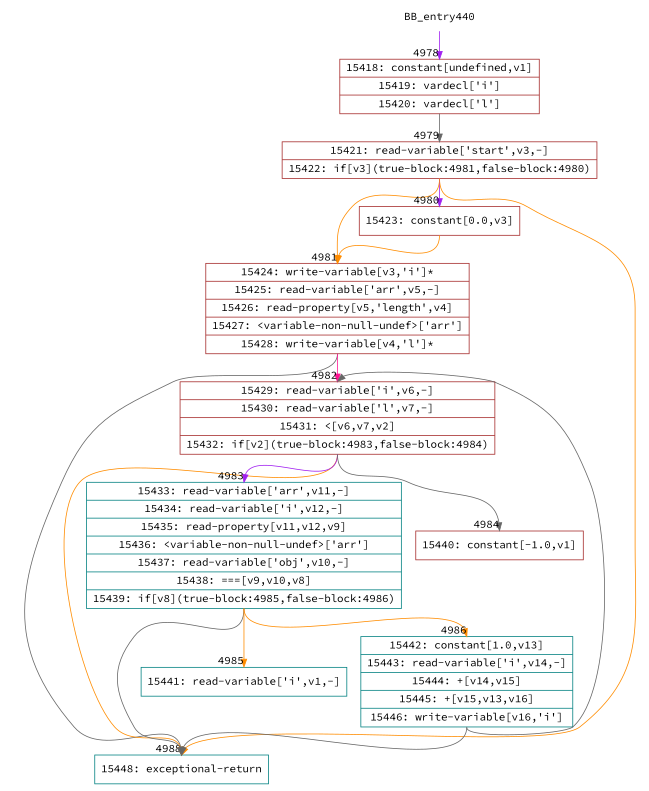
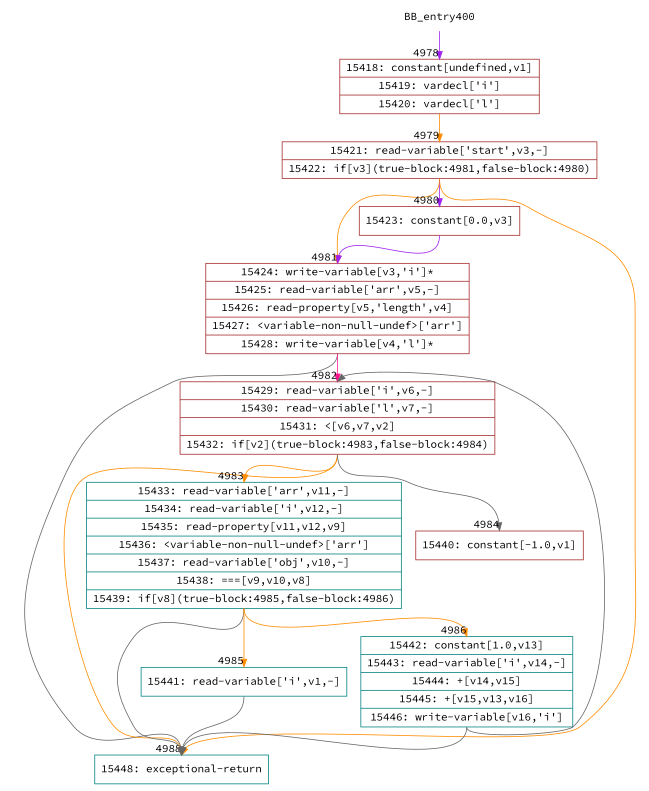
node "BB_entry440": label "BB_entry440" -> "BB_entry400"
edge "15418: constant[undefined,v1]" -> "15421: read-variable['start',v3,-]": color gray40 -> darkorange
edge "15423: constant[0.0,v3]" -> "15424: write-variable[v3,'i']*": color darkorange -> purple
edge "15429: read-variable['i',v6,-]" -> "15433: read-variable['arr',v11,-]": color purple -> darkorange
edge "15441: read-variable['i',v1,-]" -> "15448: exceptional-return": added
